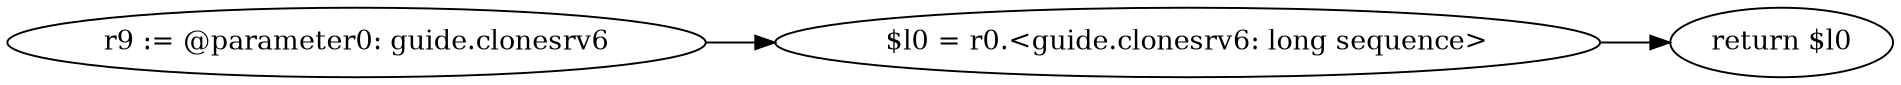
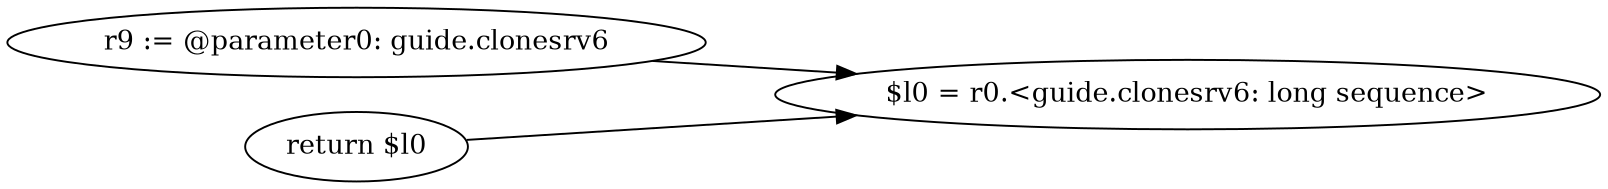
edge "$l0 = r0.<guide.clonesrv6: long sequence>" -> "return $l0": reversed
